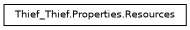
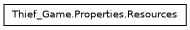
node "Thief_Thief.Properties.Resources": label "Thief_Thief.Properties.Resources" -> "Thief_Game.Properties.Resources"
